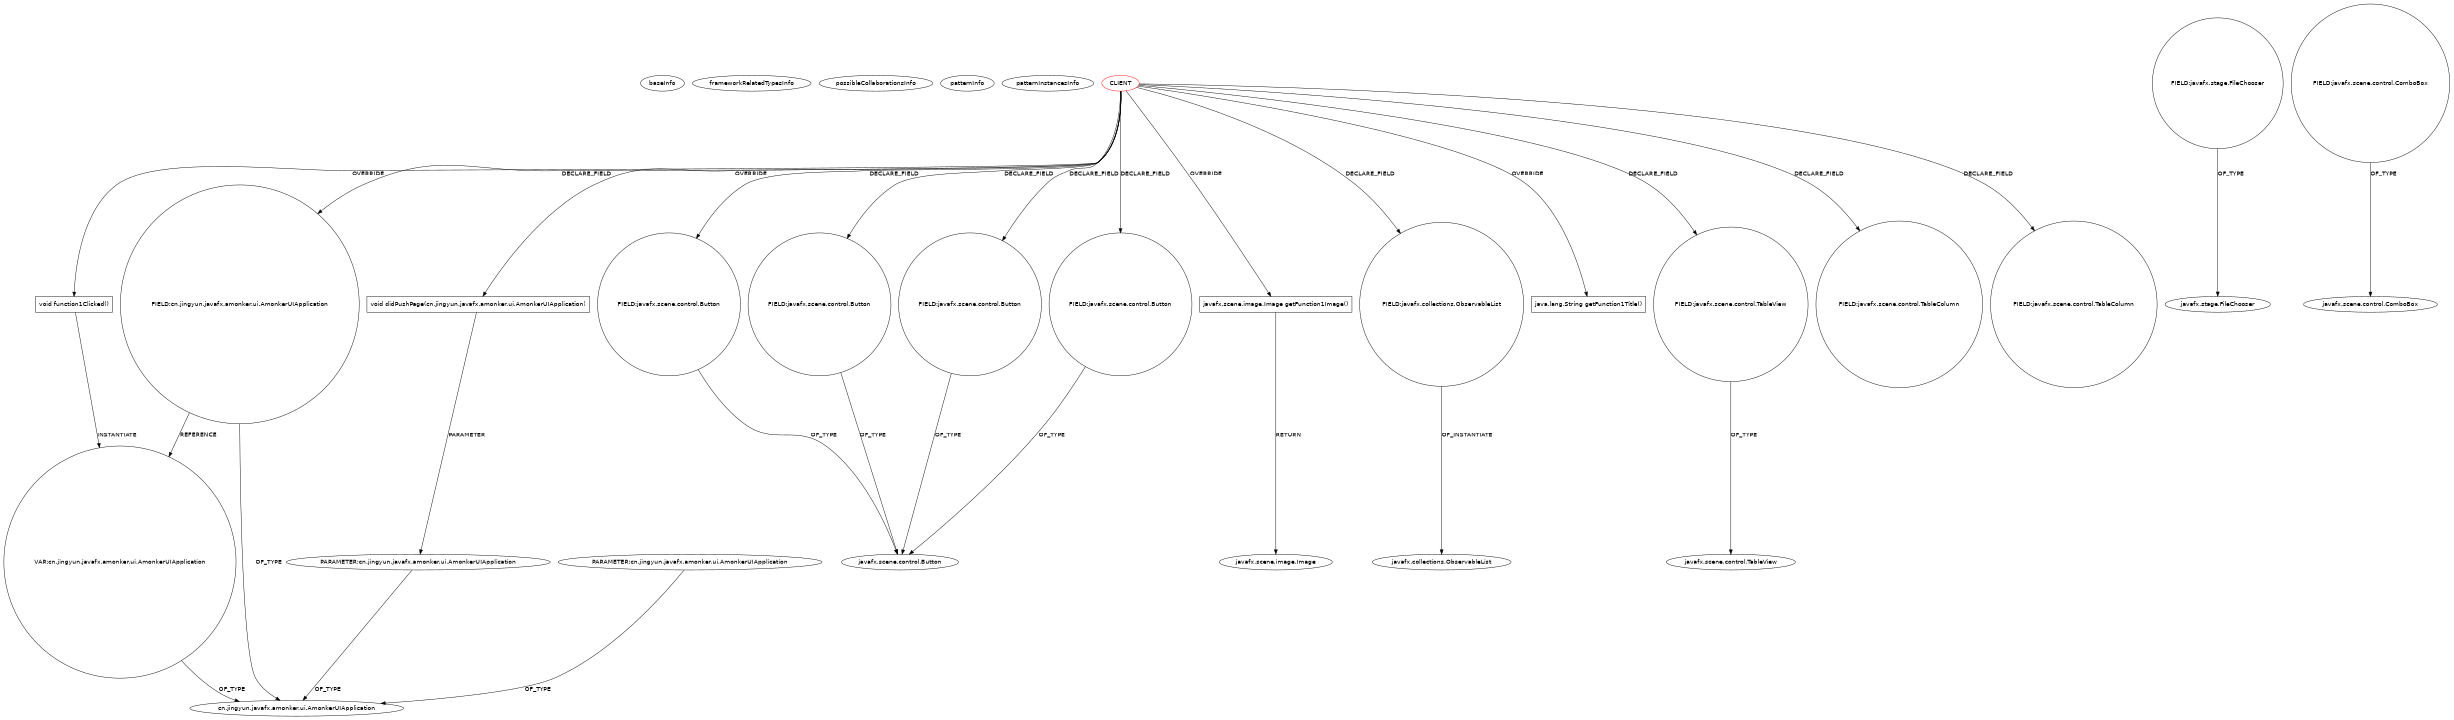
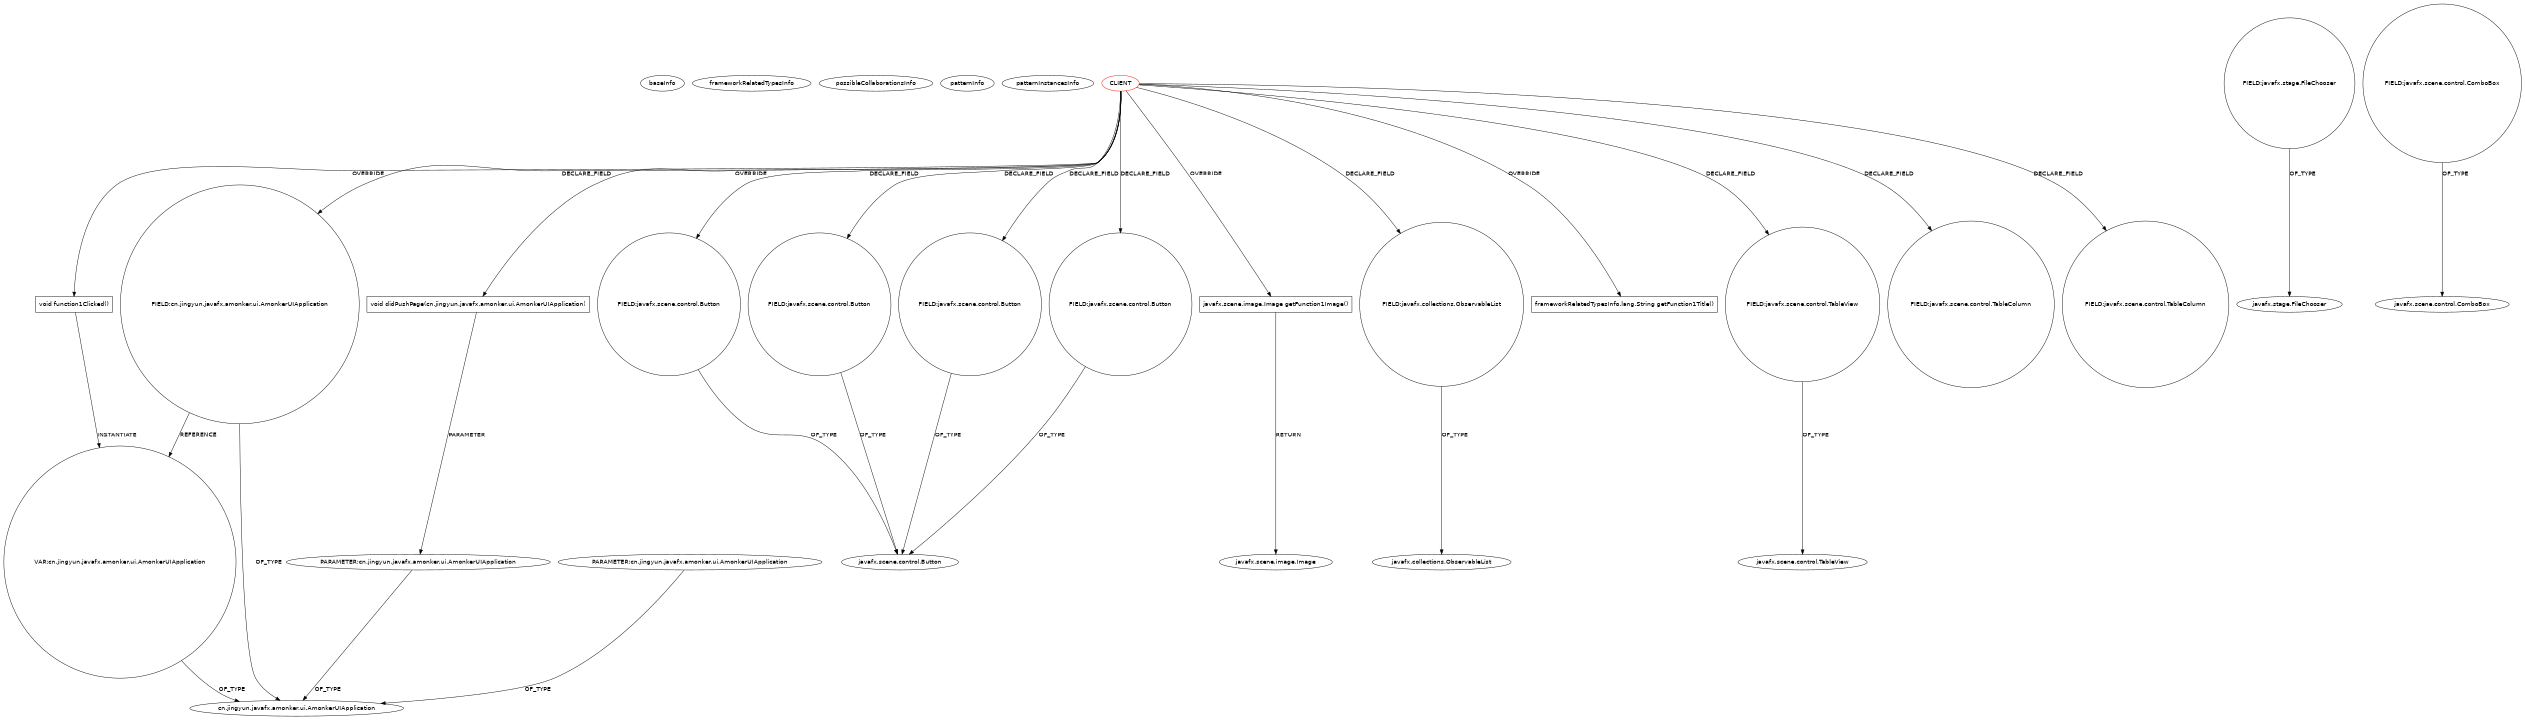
node "java.lang.String getFunction1Title()": label "java.lang.String getFunction1Title()" -> "frameworkRelatedTypesInfo.lang.String getFunction1Title()"
edge "FIELD:javafx.collections.ObservableList" -> "javafx.collections.ObservableList": label "OF_INSTANTIATE" -> "OF_TYPE"
